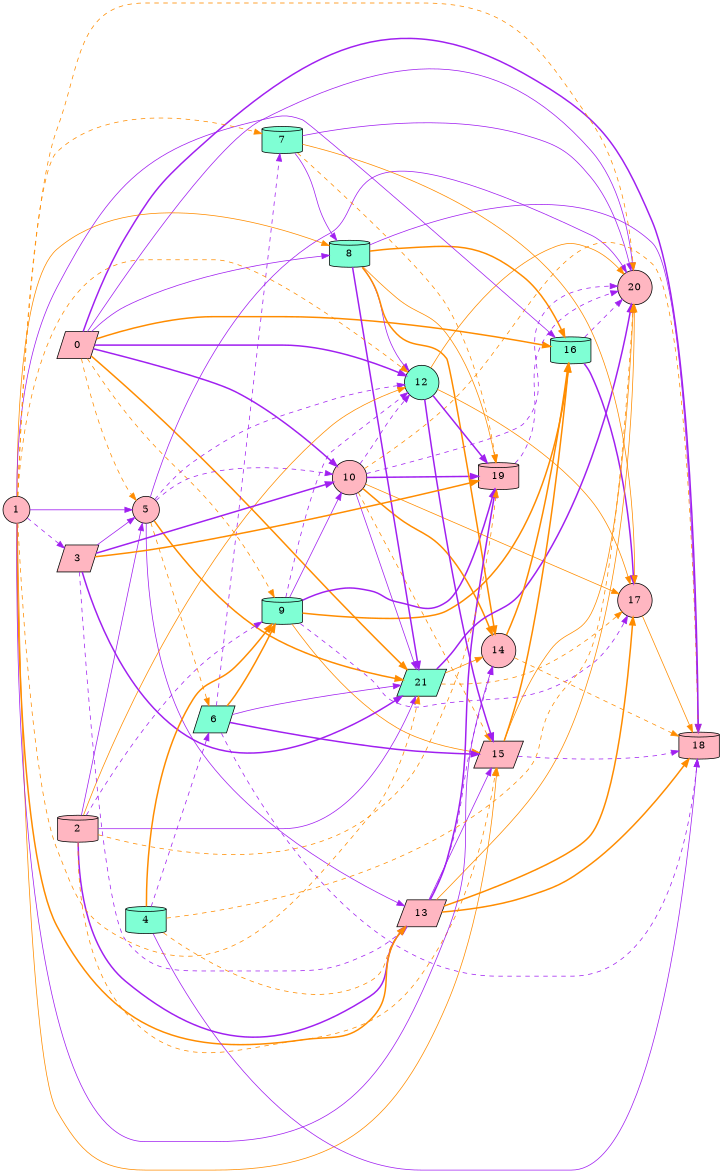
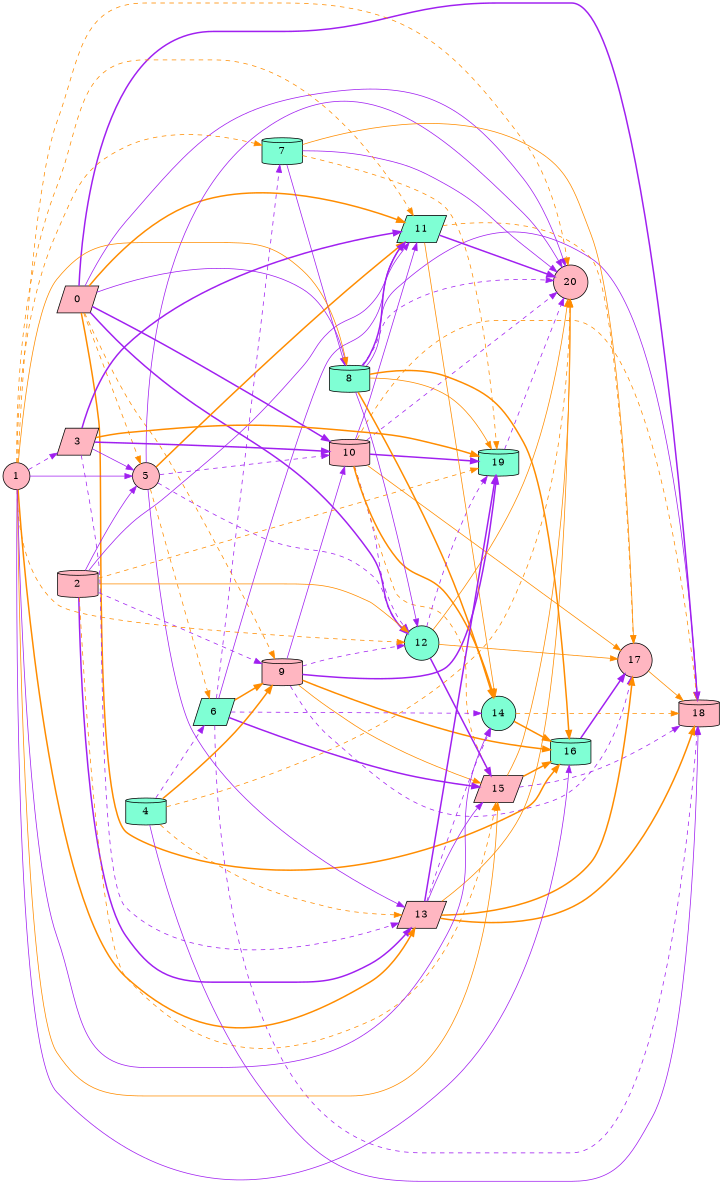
edge "16" -> "20": now "8" -> "20"
edge "12" -> "19": style bold -> dashed
node "19": fillcolor lightpink -> aquamarine
node "10": shape circle -> cylinder
node "9": fillcolor aquamarine -> lightpink
node "14": fillcolor lightpink -> aquamarine
node "21": label "21" -> "11"
edge "6" -> "14": added
